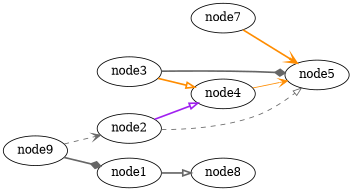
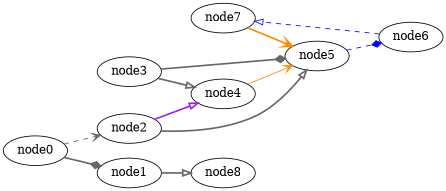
node "node6": added
edge "node3" -> "node4": color darkorange -> gray40
edge "node2" -> "node5": style dashed -> bold
node "node9": label "node9" -> "node0"
